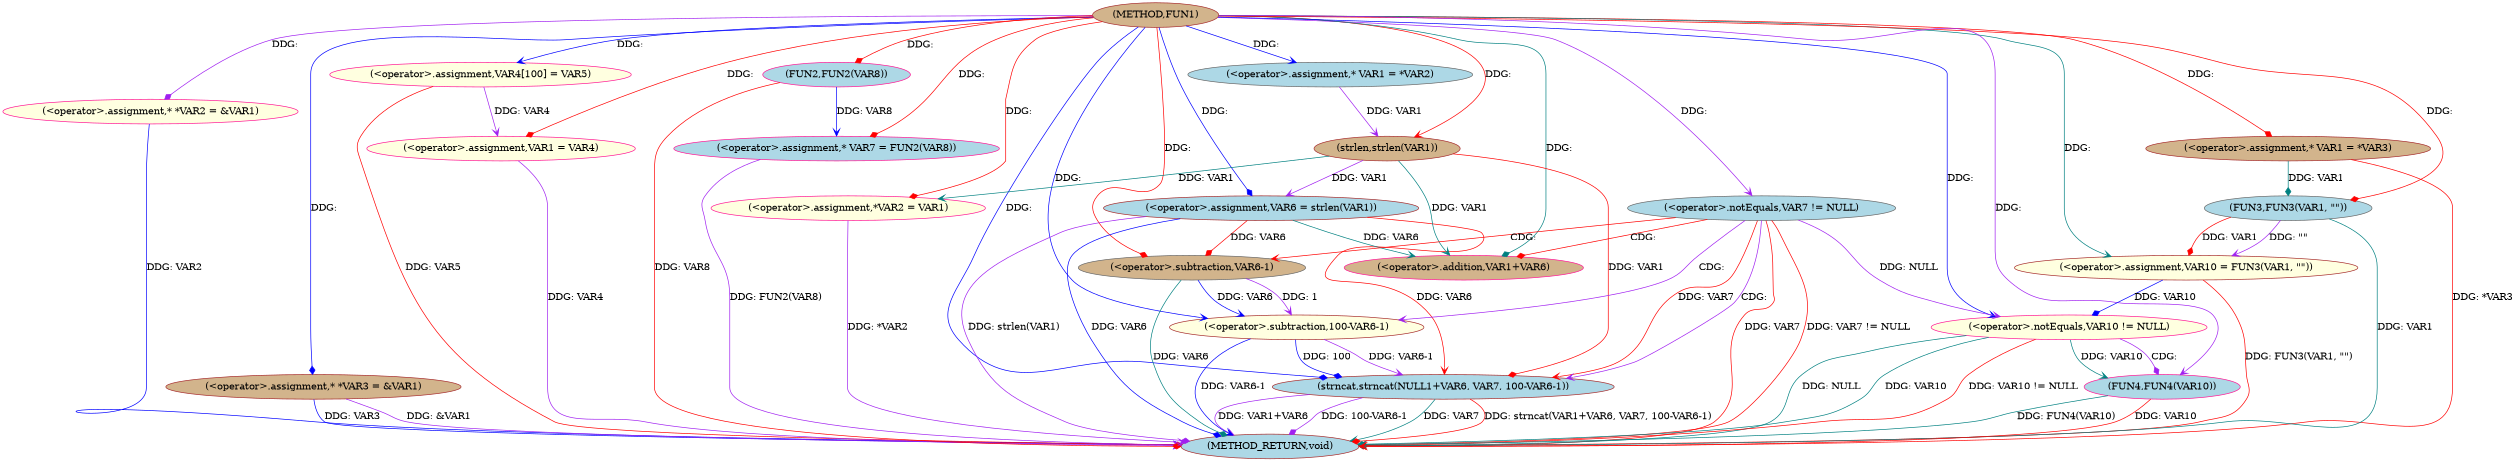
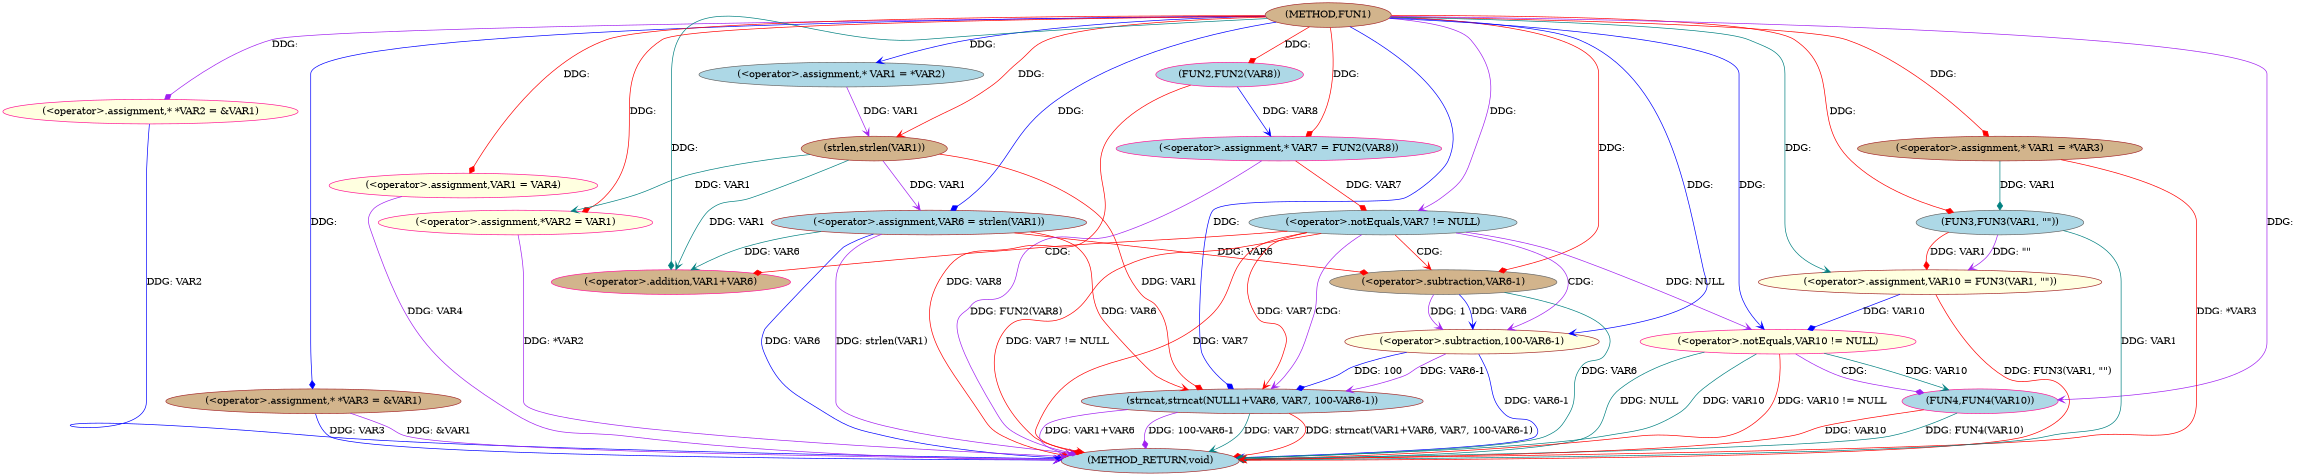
node "(<operator>.assignment,VAR4[100] = VAR5)": removed
edge "(<operator>.assignment,* VAR7 = FUN2(VAR8))" -> "(<operator>.notEquals,VAR7 != NULL)": added, label "DDG: VAR7"
